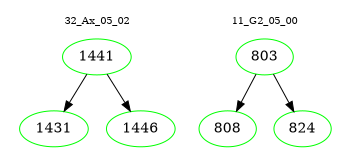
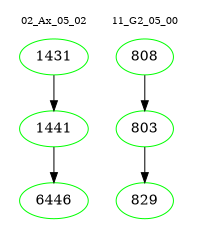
cluster "32_Ax_05_02": label "32_Ax_05_02" -> "02_Ax_05_02"
edge "1441" -> "1431": reversed
edge "803" -> "808": reversed
node "1446": label "1446" -> "6446"
node "824": label "824" -> "829"
